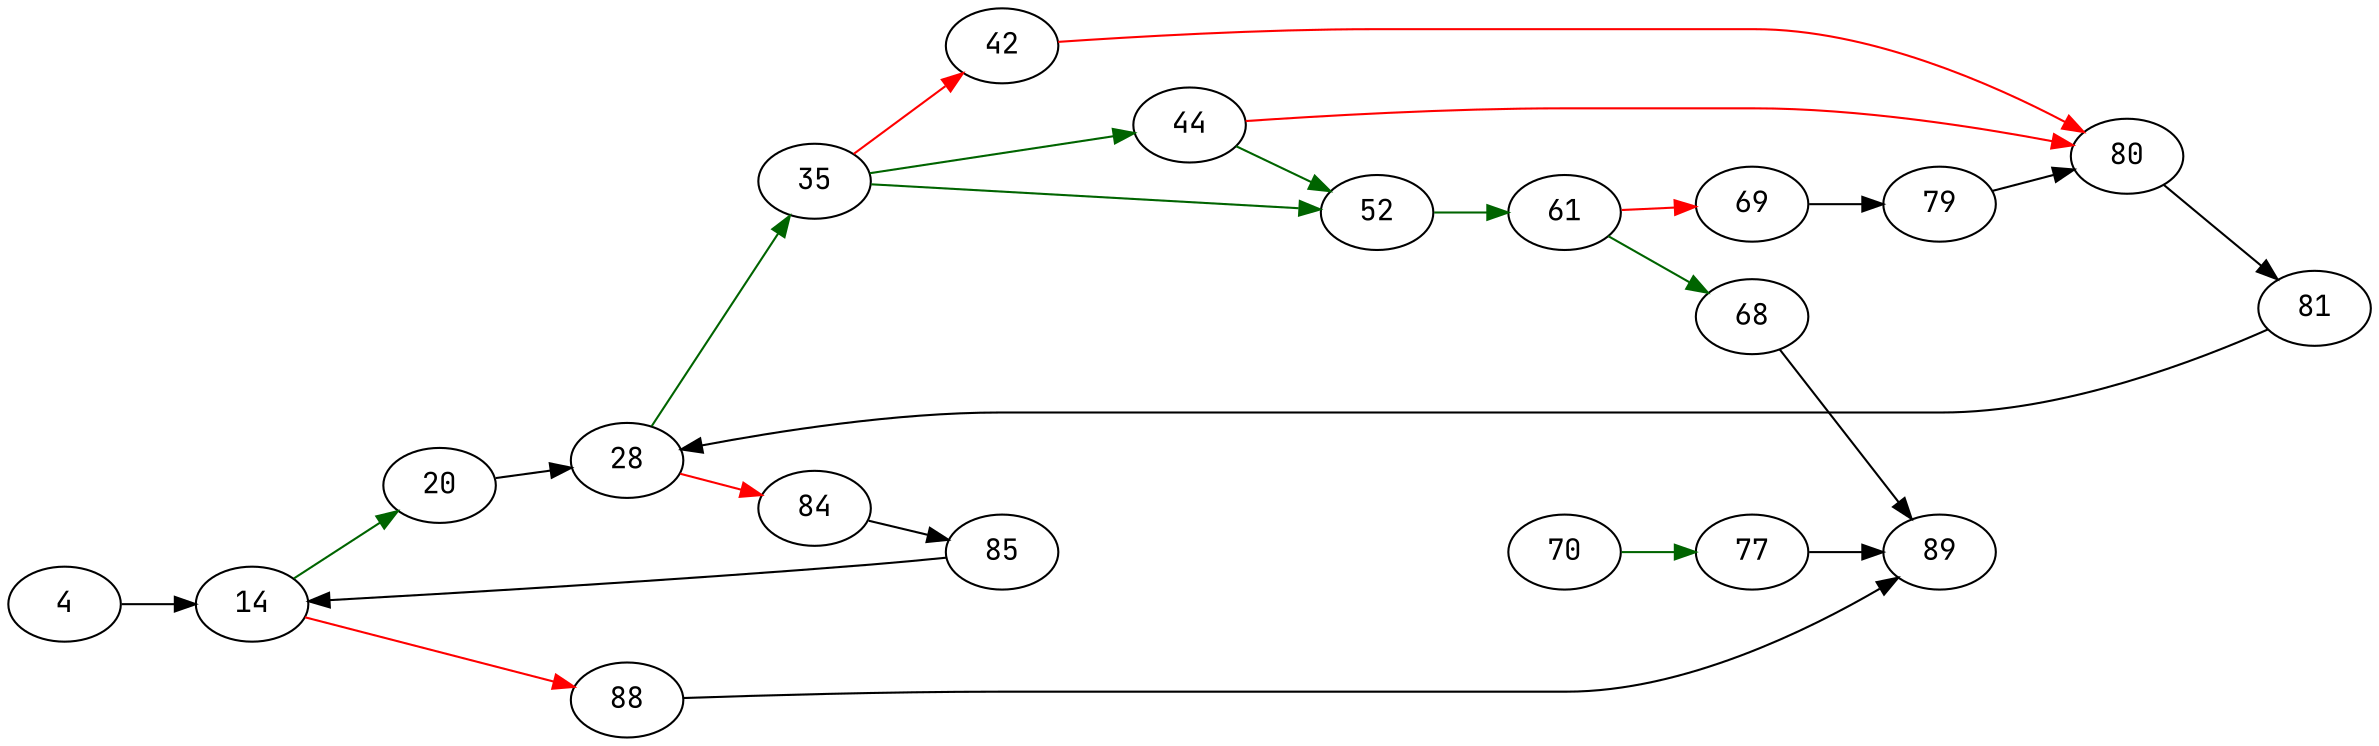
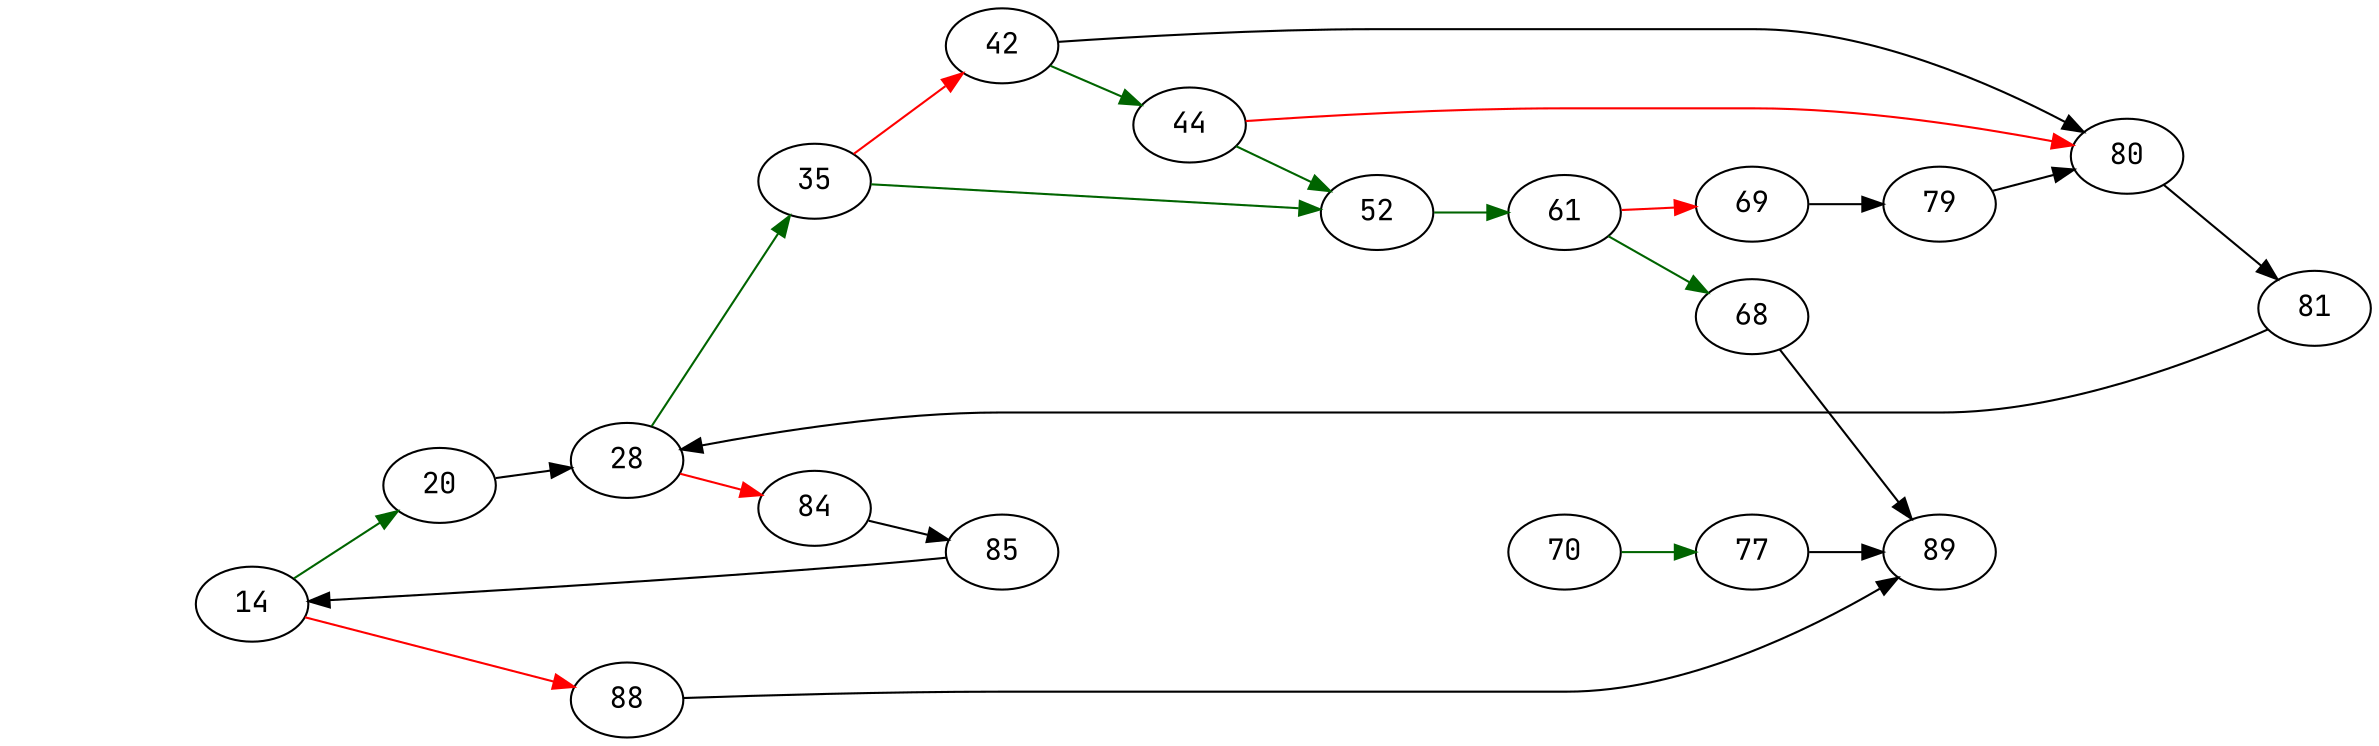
edge "42" -> "80": color red -> black
edge "35" -> "44": now "42" -> "44"
node "4": removed
